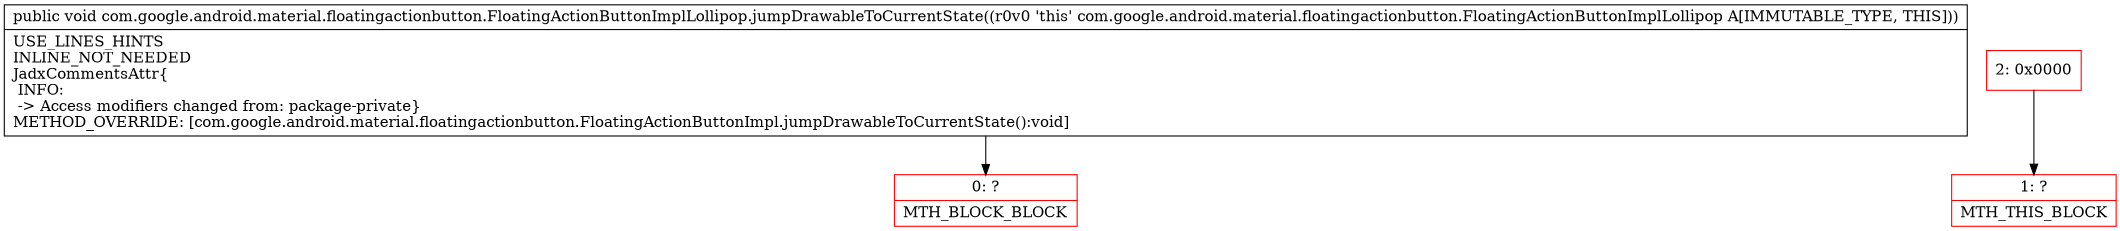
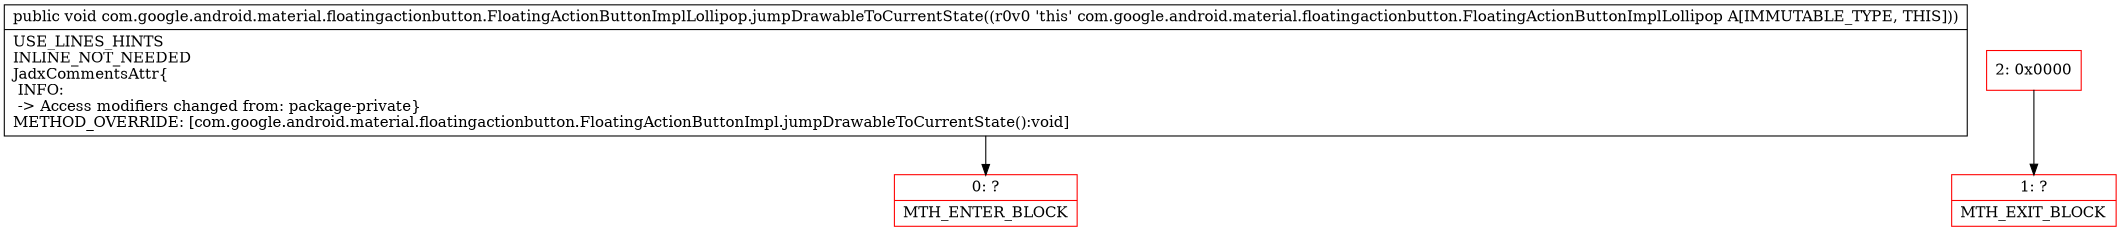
node "0: ?": text "MTH_BLOCK_BLOCK" -> "MTH_ENTER_BLOCK"
node "1: ?": text "MTH_THIS_BLOCK" -> "MTH_EXIT_BLOCK"
